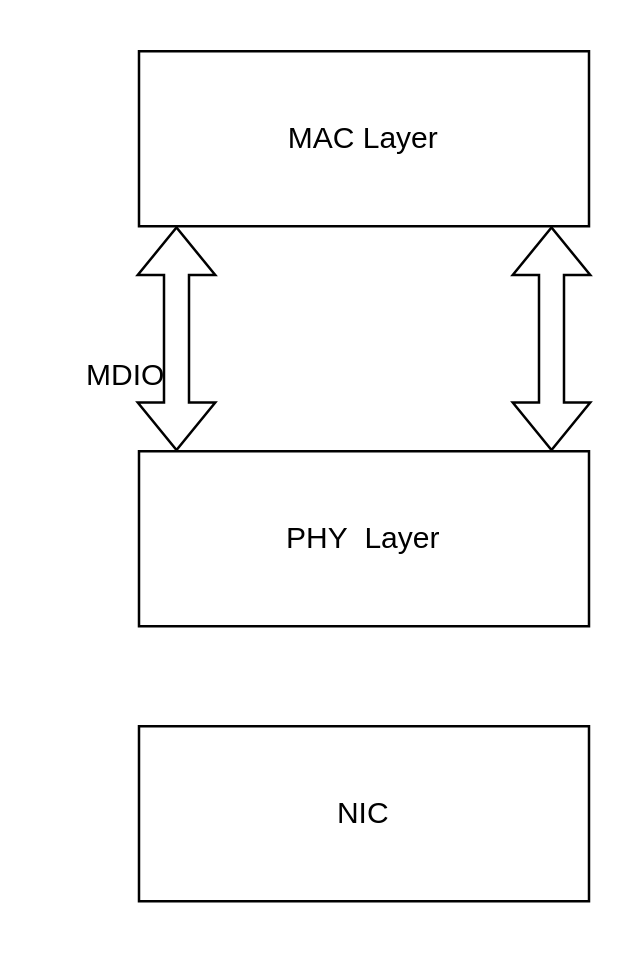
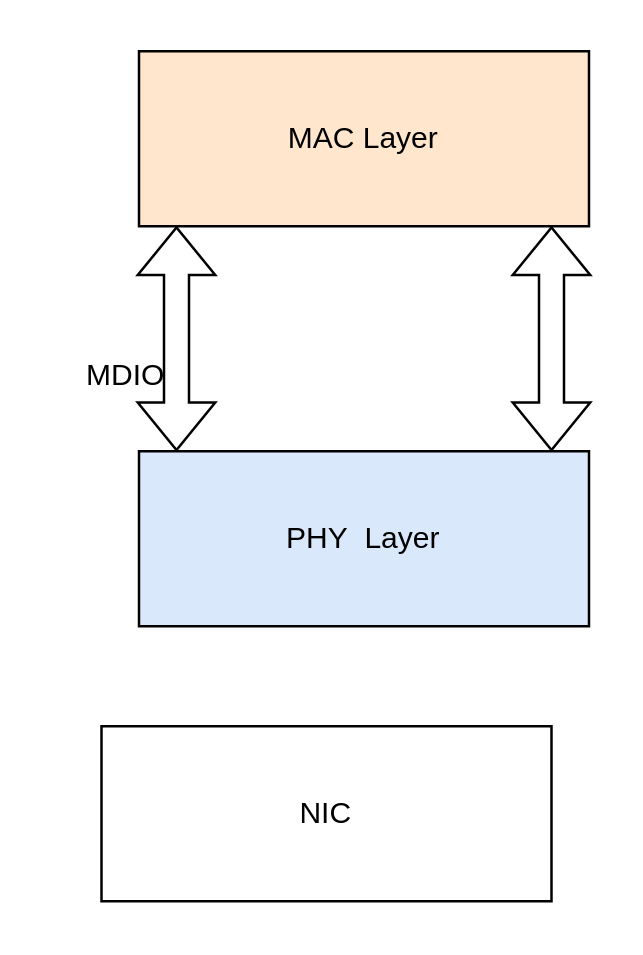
node "MAC Layer": fillcolor #ffffff -> #ffe6cc
node "PHY Layer": fillcolor #ffffff -> #dae8fc
node "NIC": moved (364, 814) -> (326, 814)
